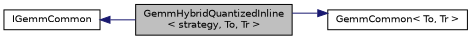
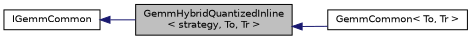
edge "GemmHybridQuantizedInline < strategy, To, Tr >" -> "GemmCommon< To, Tr >": reversed
